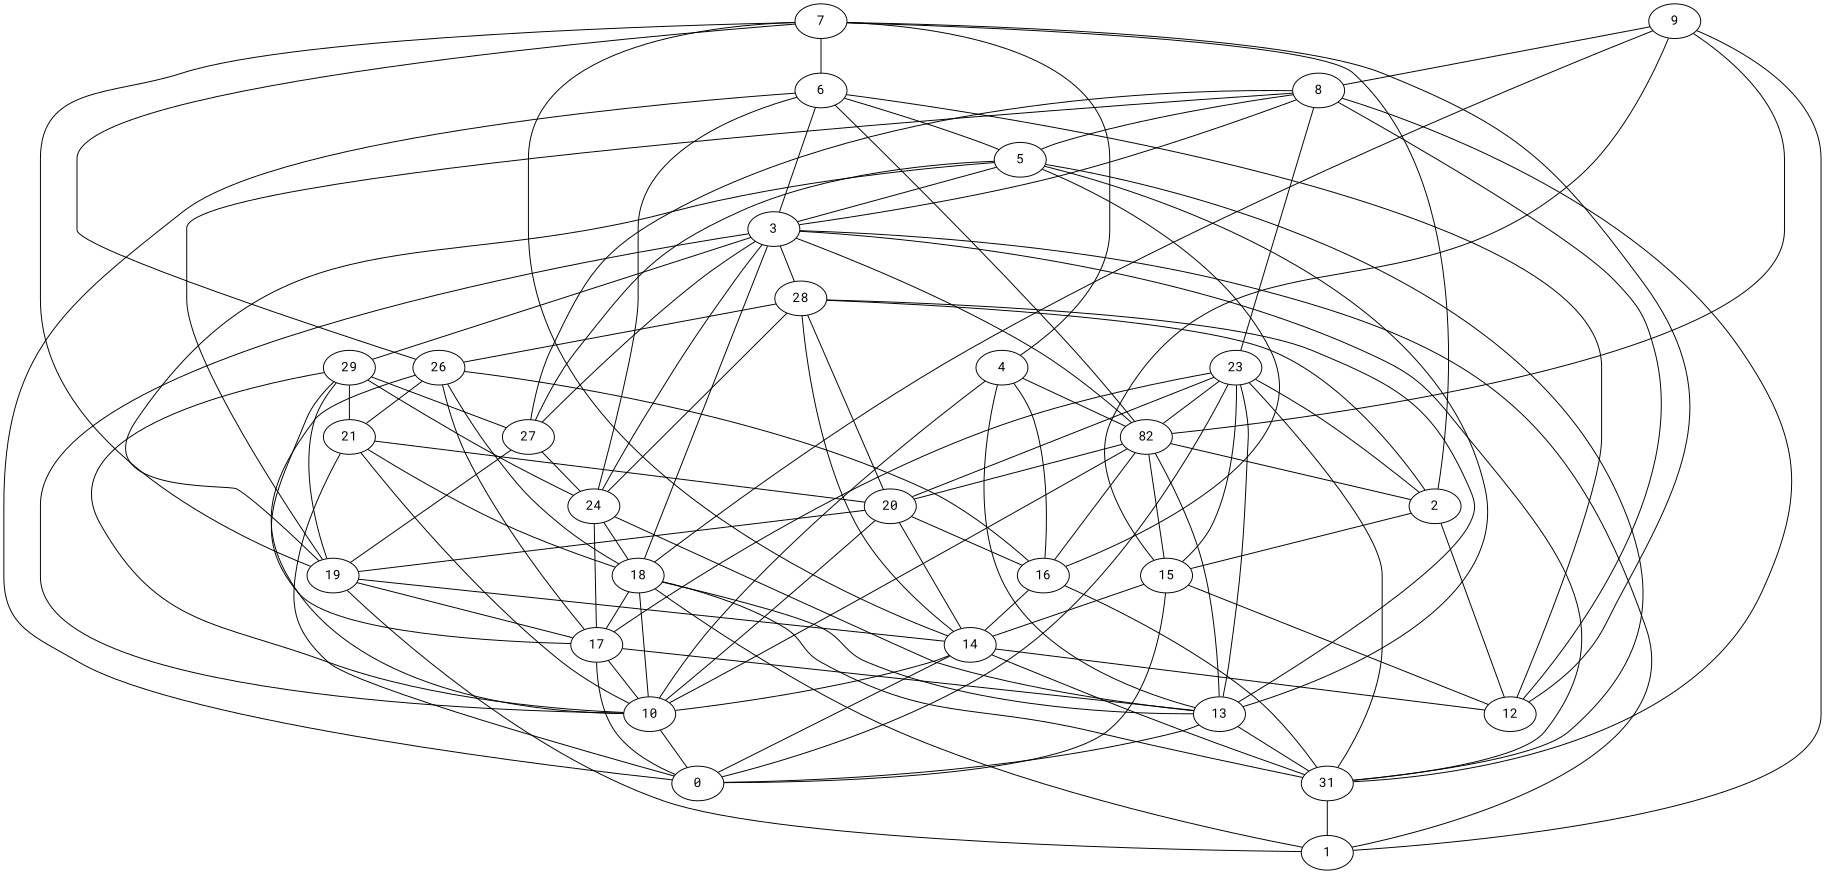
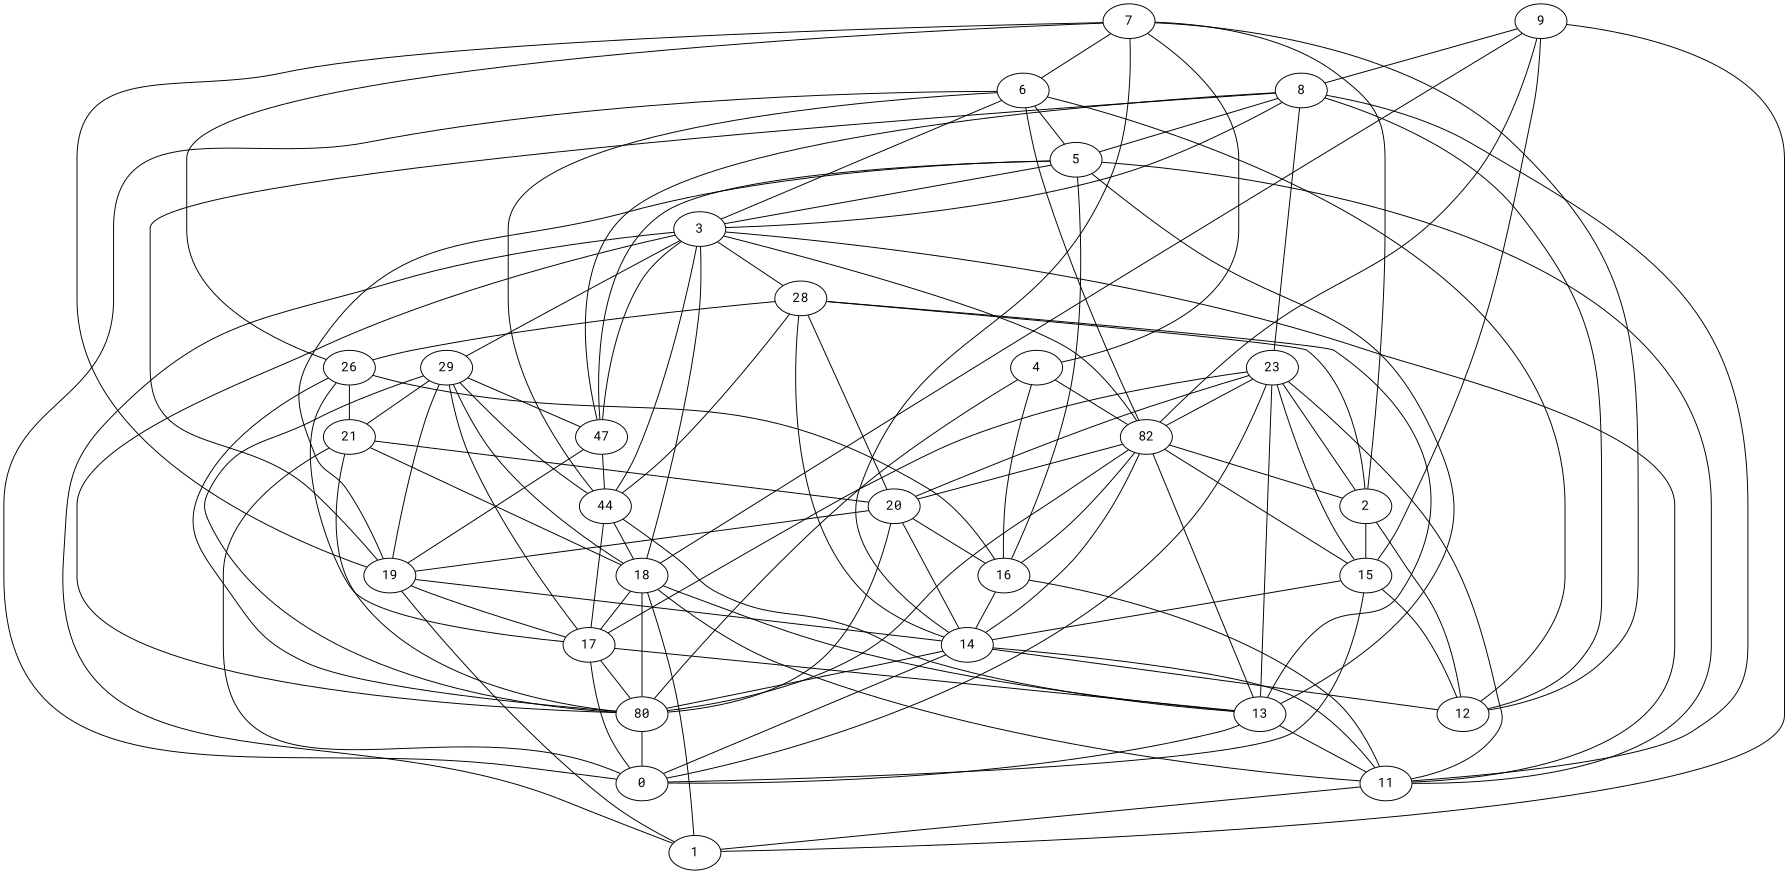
node "27": label "27" -> "47"
edge "26" -- "18": now "29" -- "18"
node "24": label "24" -> "44"
edge "82" -- "14": added
edge "4" -- "13": removed
node "10": label "10" -> "80"
node "31": label "31" -> "11"
